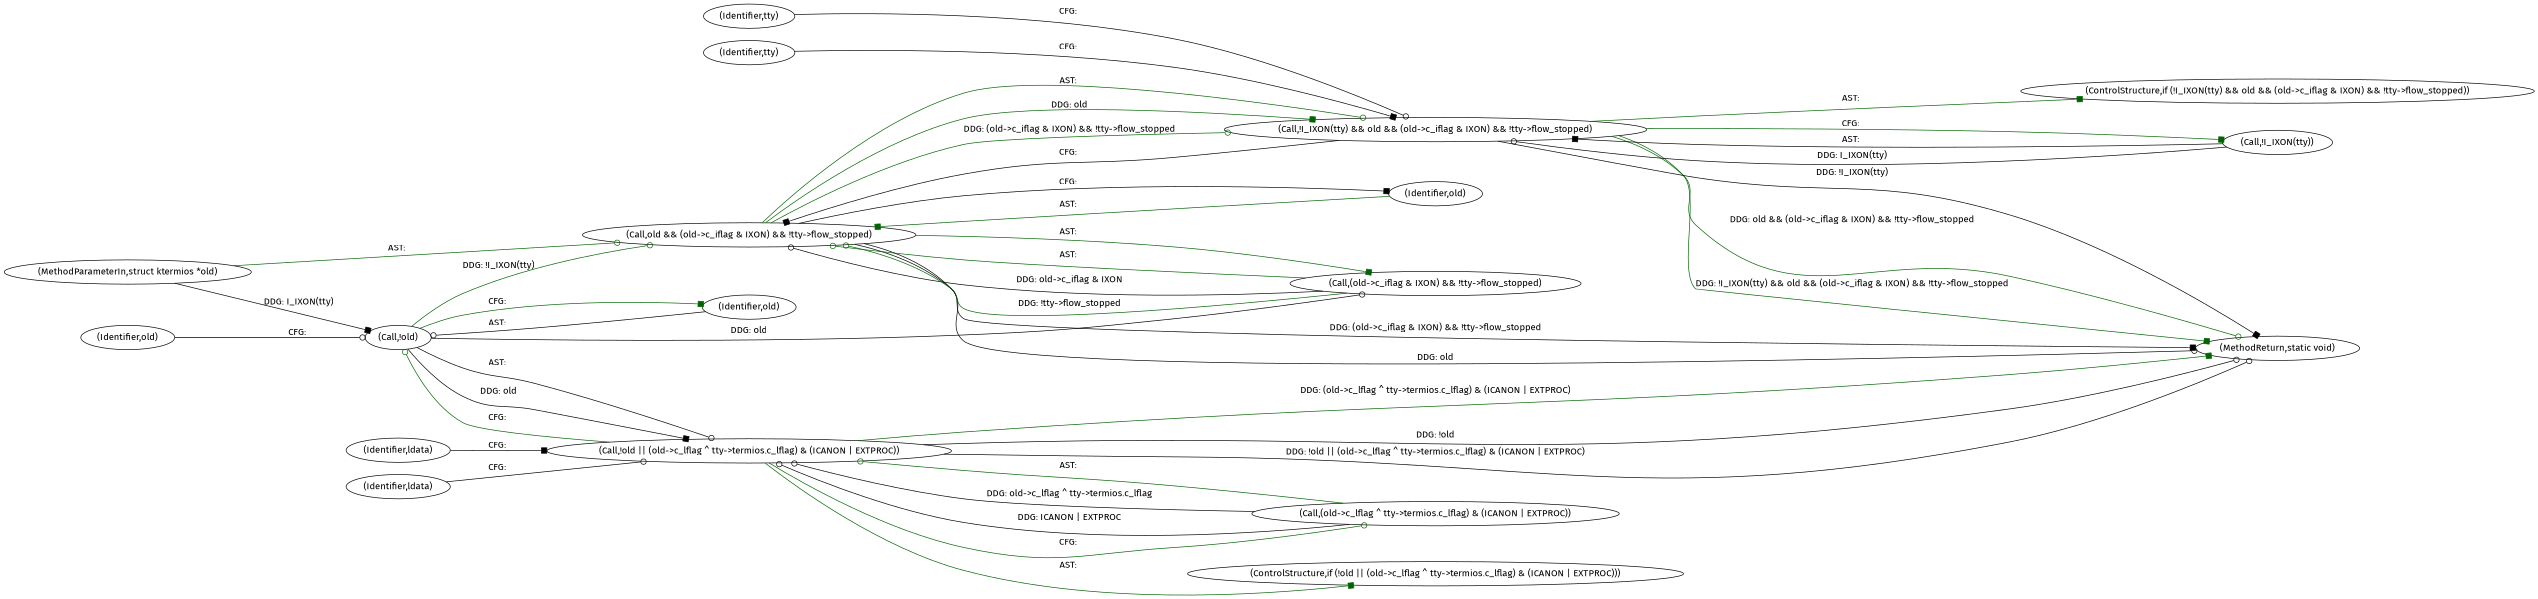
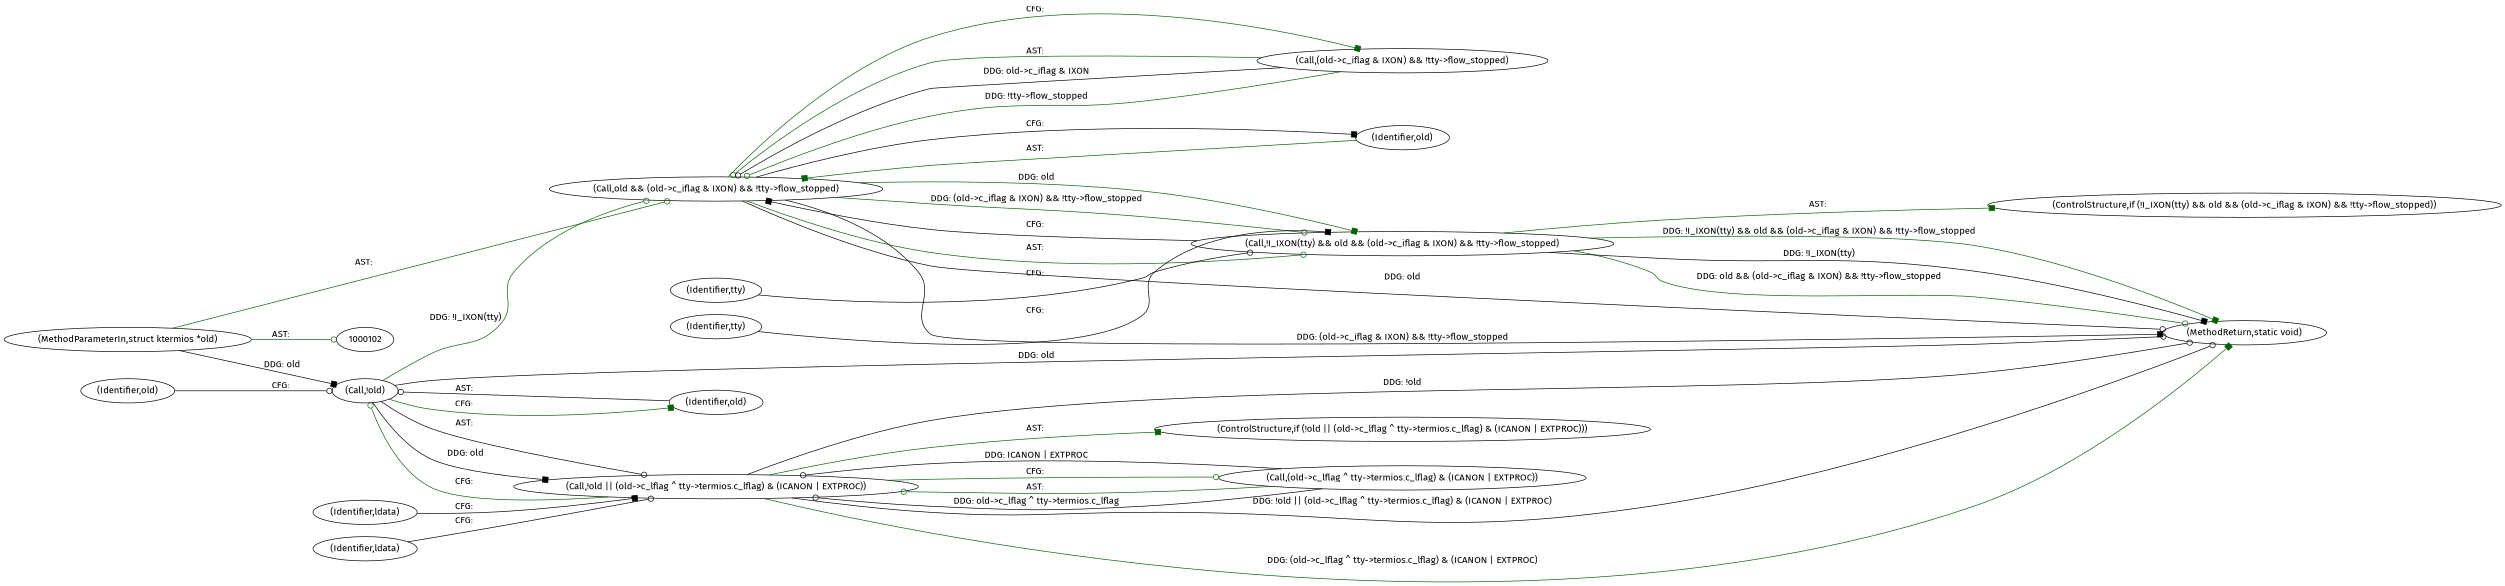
node "(Call,!I_IXON(tty))": removed
edge "(Call,old && (old->c_iflag & IXON) && !tty->flow_stopped)" -> "(Call,(old->c_iflag & IXON) && !tty->flow_stopped)": label "AST: " -> "CFG: "
edge "(MethodParameterIn,struct ktermios *old)" -> "(Call,!old)": label "DDG: I_IXON(tty)" -> "DDG: old"
edge "(Call,!old)" -> "(Call,(old->c_iflag & IXON) && !tty->flow_stopped)": now "(Call,!old)" -> "(MethodReturn,static void)"
node "1000102": added
